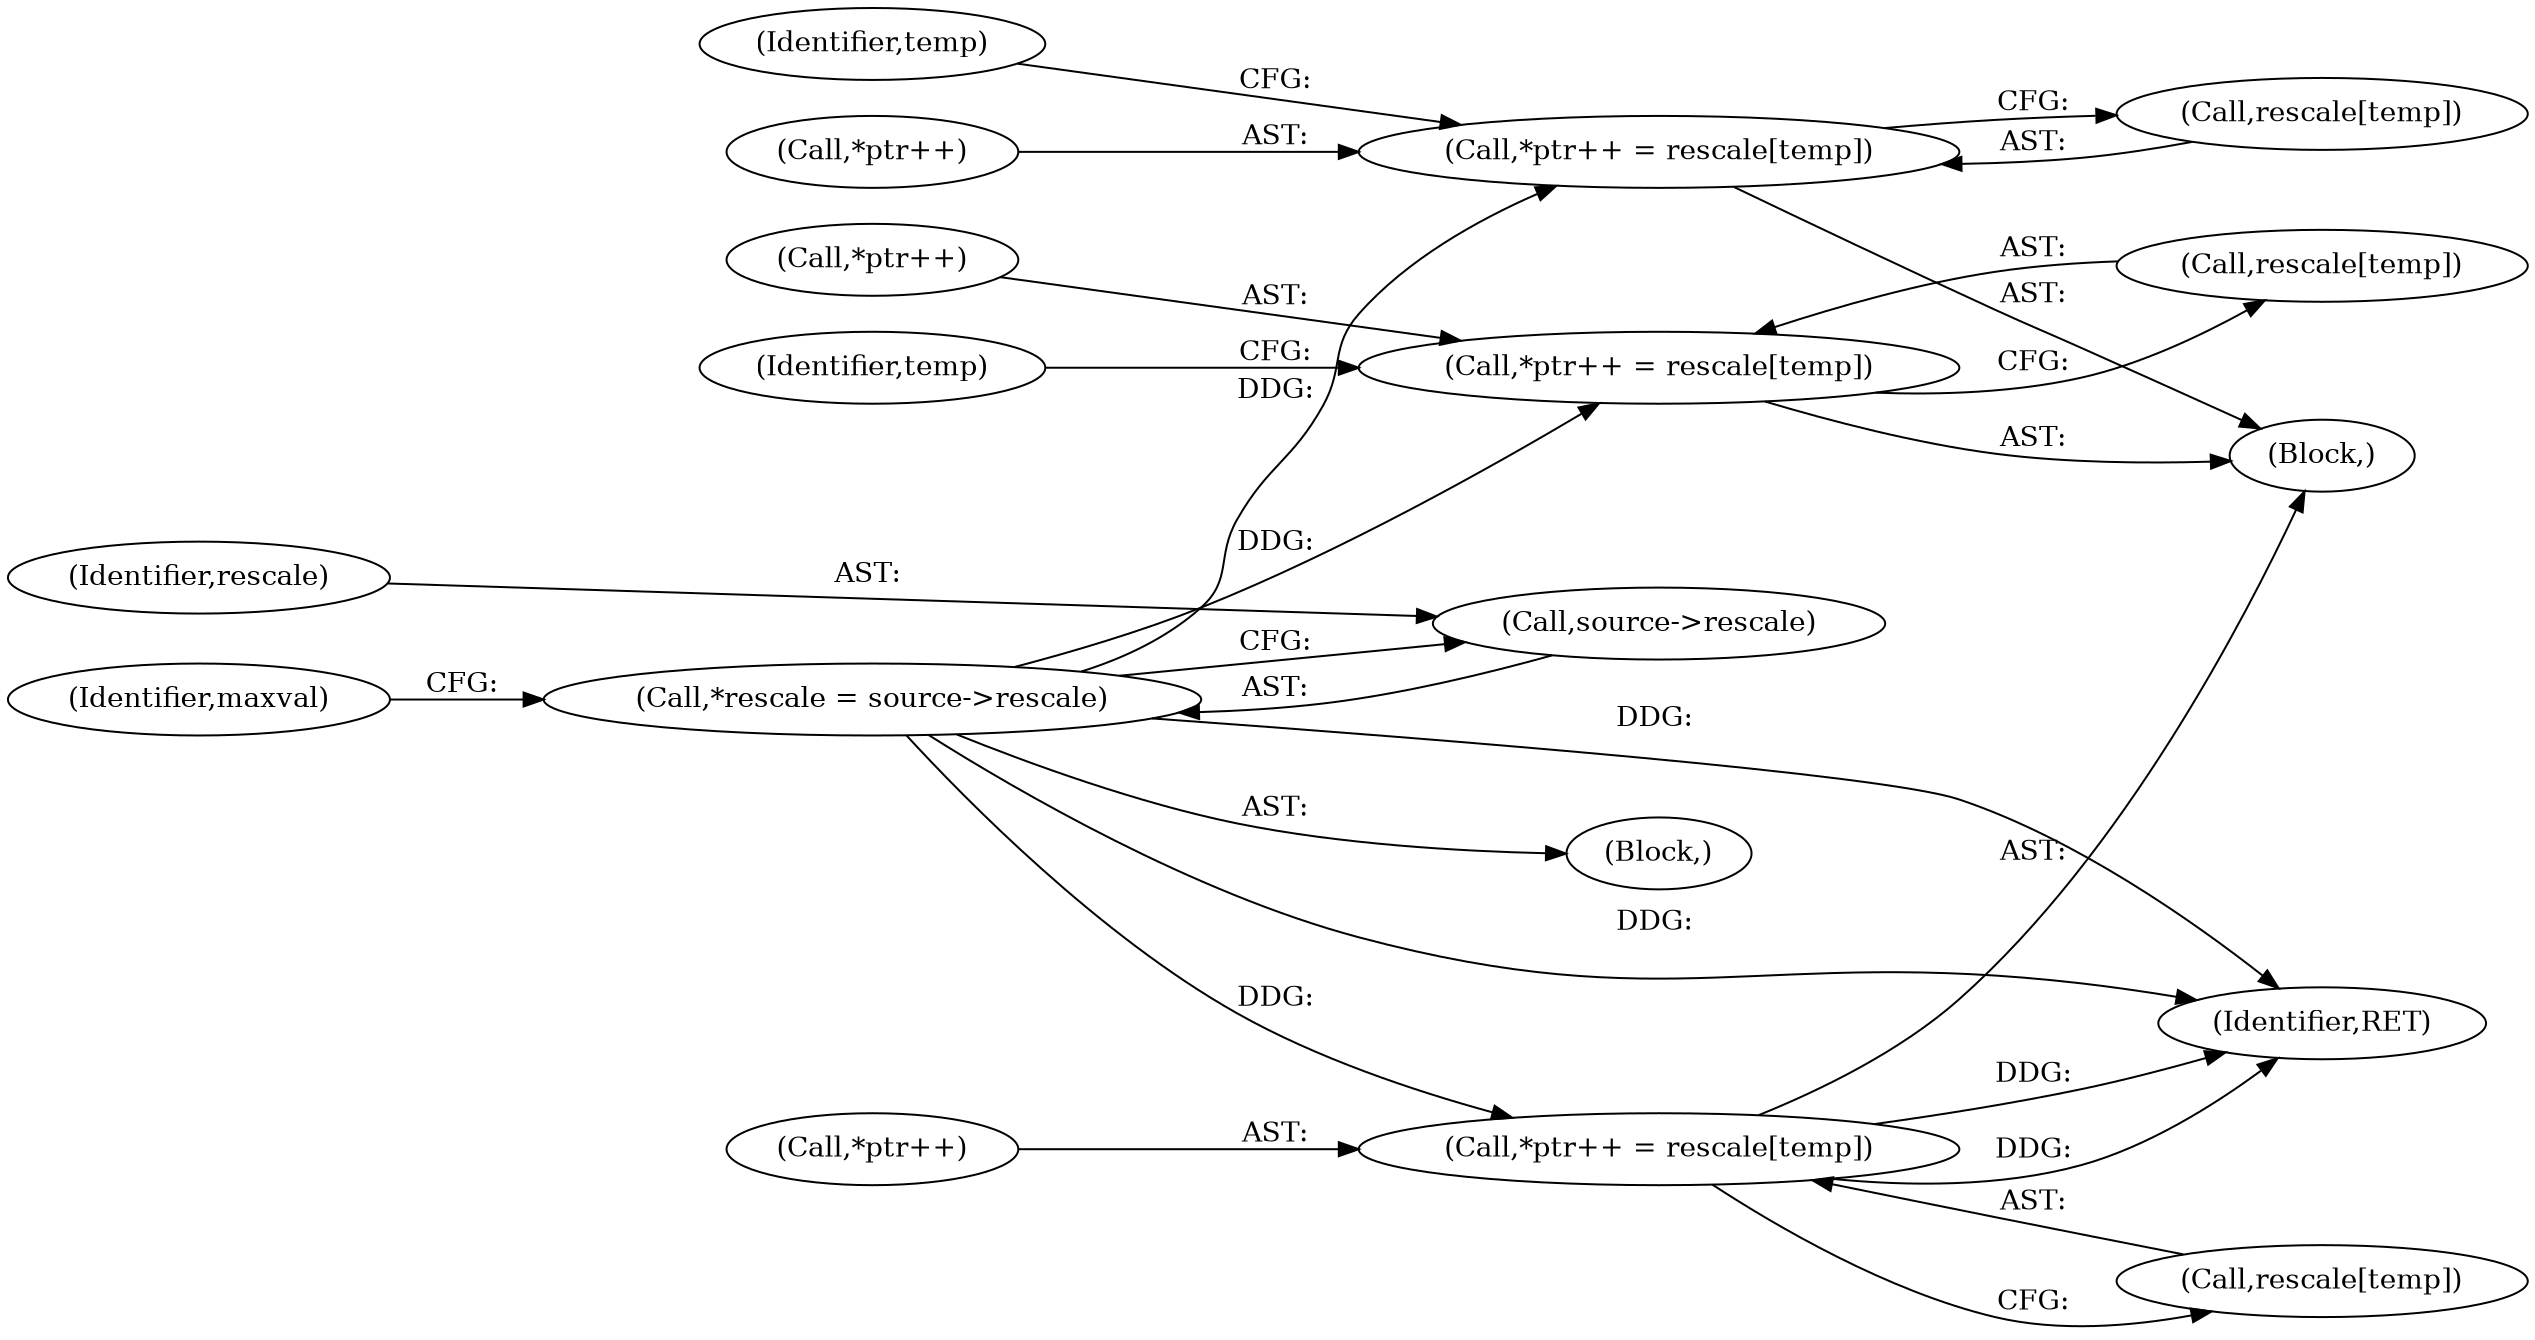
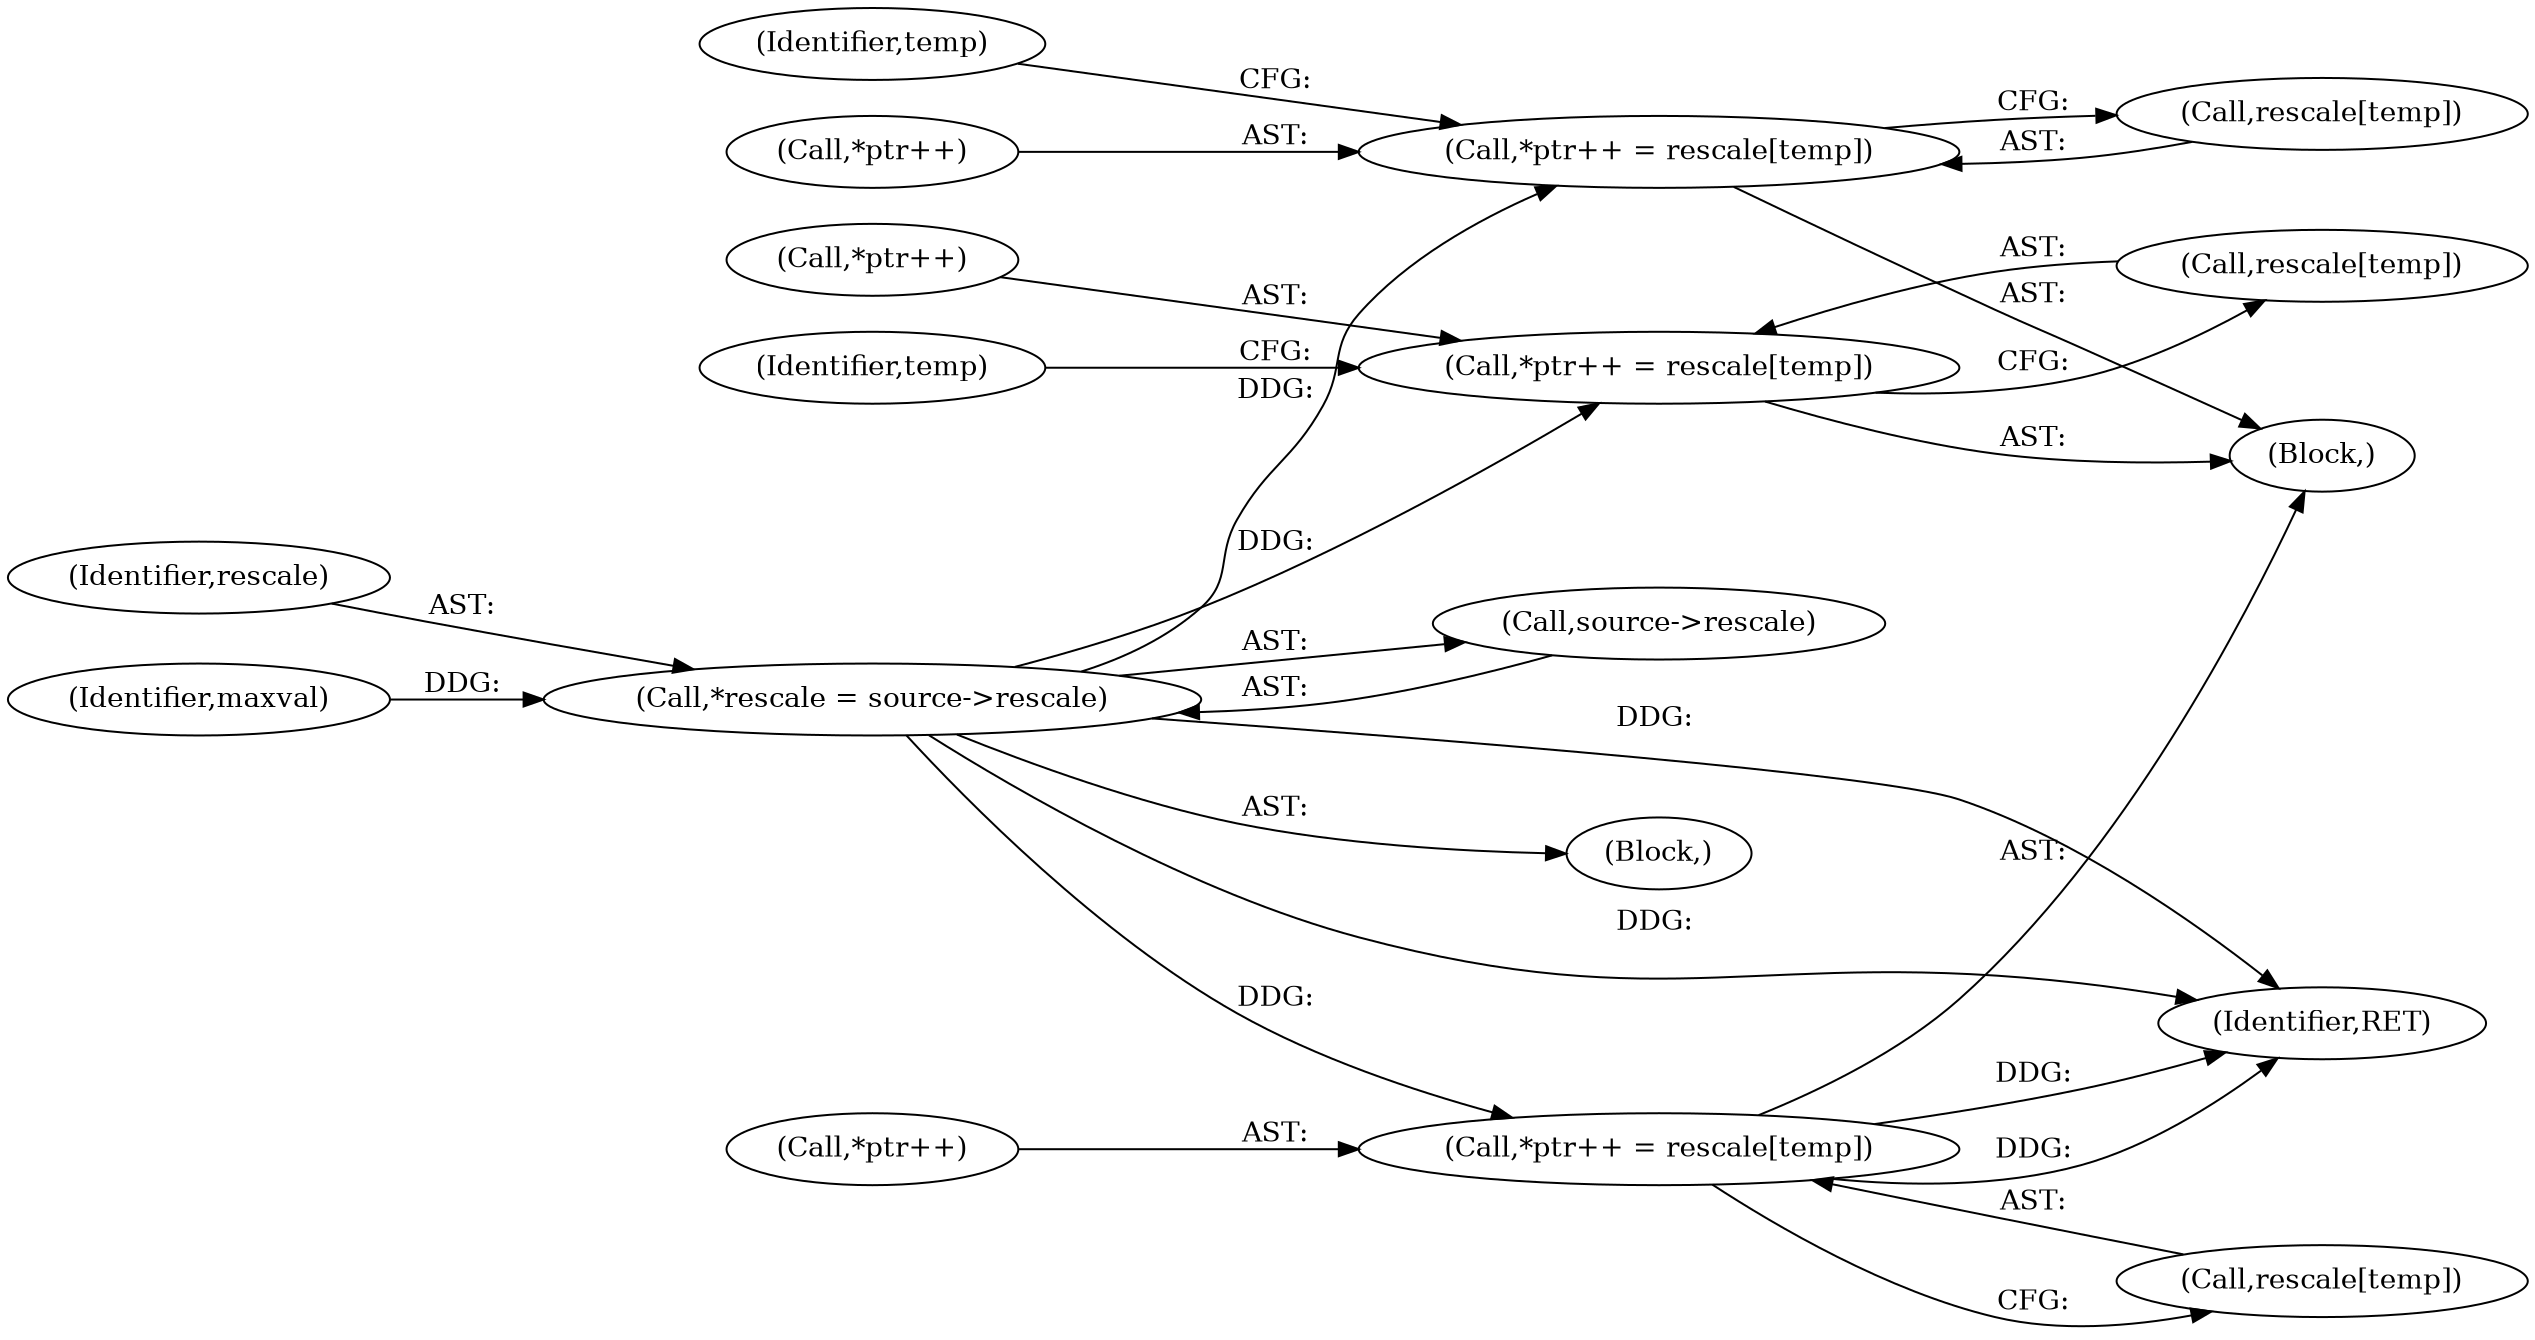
edge "(Identifier,rescale)" -> "(Call,source->rescale)": now "(Identifier,rescale)" -> "(Call,*rescale = source->rescale)"
edge "(Call,*rescale = source->rescale)" -> "(Call,source->rescale)": label "CFG: " -> "AST: "
edge "(Identifier,maxval)" -> "(Call,*rescale = source->rescale)": label "CFG: " -> "DDG: "
